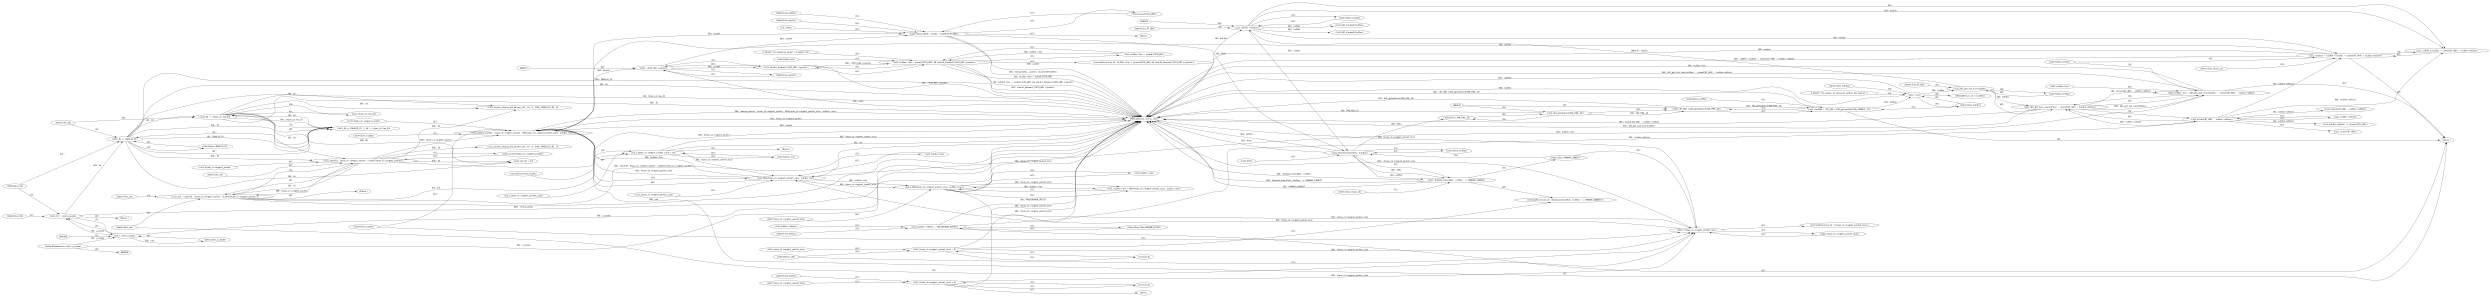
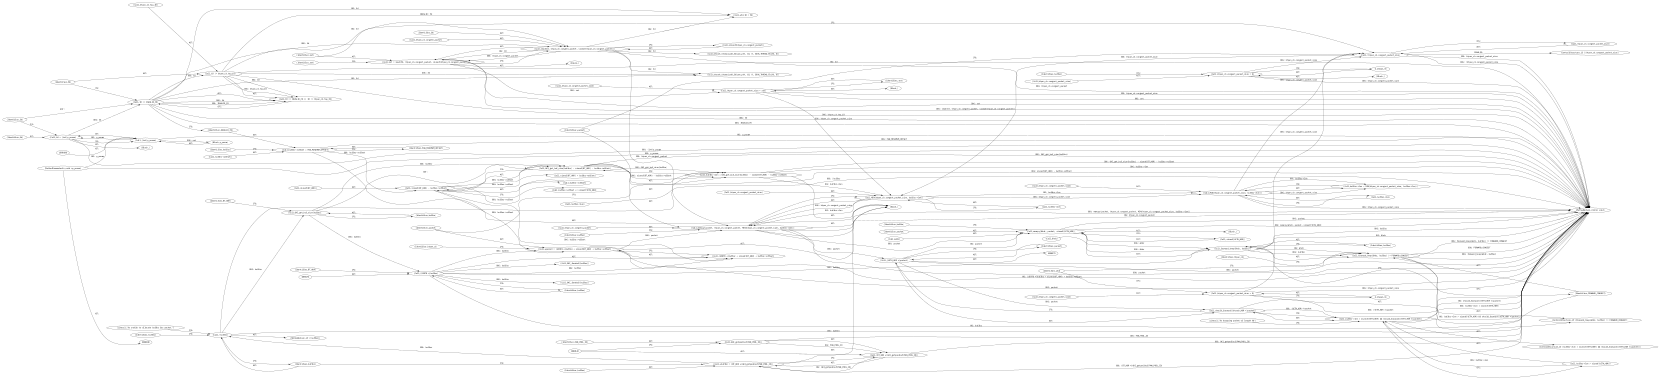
edge "(Call,GKI_get_buf_size(buffer))" -> "(Call,(UINT8 *)buffer)": label "INVALID: buffer" -> "DDG: buffer"
node "(Identifier,hdr)": removed
node "(Call,should_forward((tETH_HDR *)packet))": label "(Call,should_forward((tETH_HDR *)packet))" -> "(Call,should_forward((btsock_HDR *)packet))"
edge "1000273" -> "(Call,(tETH_HDR *)packet)": reversed
edge "(MethodReturn,static void)" -> "(Call,(UINT8 *)buffer)": reversed
node "(Call,!size)": label "(Call,!size)" -> "(Call,!buffer)"
edge "(Call,(tETH_HDR *)packet)" -> "(MethodReturn,static void)": label "DDG: read" -> "DDG: packet"
edge "(Call,fd != btpan_cb.tap_fd)" -> "(Call,btpan_cb.tap_fd)": removed, label "CFG:"
node "(Call,*buffer = (BT_HDR *)GKI_getpoolbuf(PAN_CONGEST_ID))": label "(Call,*buffer = (BT_HDR *)GKI_getpoolbuf(PAN_CONGEST_ID))" -> "(Call,*buffer = (BT_HDR *)GKI_getpoolbuf(PAN_POOL_ID))"
edge "(Call,GKI_getpoolbuf(PAN_POOL_ID))" -> "(Identifier,PAN_POOL_ID)": removed, label "CFG:"
edge "(Call,fd == INVALID_FD || fd != btpan_cb.tap_fd)" -> "(Call,fd != btpan_cb.tap_fd)": removed, label "CFG:"
edge "(Call,sizeof(BT_HDR) - buffer->offset)" -> "(Call,sizeof(BT_HDR))": reversed
edge "(Call,forward_bnep(&hdr, buffer))" -> "(Identifier,PAN_POOL_ID)": now "(Call,forward_bnep(&hdr, buffer))" -> "(Call,memcpy(&hdr, packet, sizeof(tETH_HDR)))"
edge "(Call,fd != btpan_cb.tap_fd)" -> "(Call,ufd.fd = fd)": label "DDG: fd" -> "INVALID: fd"
edge "(Identifier,INVALID_FD)" -> "(Call,fd == INVALID_FD)": now "(Identifier,INVALID_FD)" -> "(Call,buffer->offset = PAN_MINIMUM_OFFSET)"
edge "(Identifier,FORWARD_CONGEST)" -> "(Call,!btpan_cb.congest_packet_size)": now "(Identifier,FORWARD_CONGEST)" -> "(Call,forward_bnep(&hdr, buffer) != FORWARD_CONGEST)"
node "(ControlStructure,break;)": removed
edge "(Call,!btpan_cb.congest_packet_size)" -> "(ControlStructure,if (!btpan_cb.congest_packet_size))": label "AST: " -> "INVALID: "
node "(Identifier,p_param)": label "(Identifier,p_param)" -> "(Block,p_param)"
edge "(Identifier,ufd)" -> "(Call,!btpan_cb.congest_packet_size)": now "(Identifier,ufd)" -> "(Call,forward_bnep(&hdr, buffer) != FORWARD_CONGEST)"
